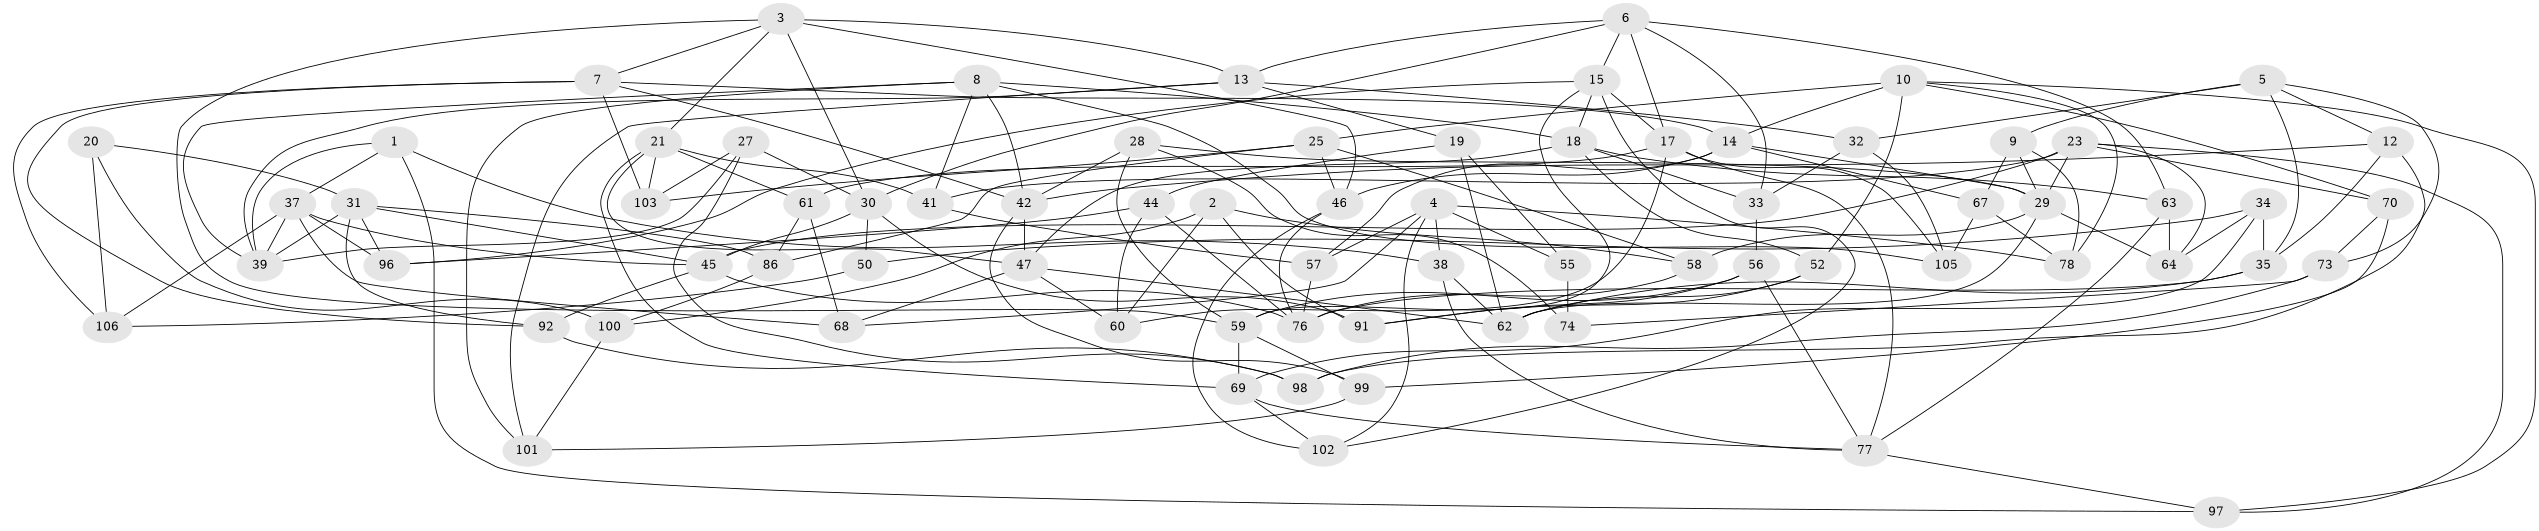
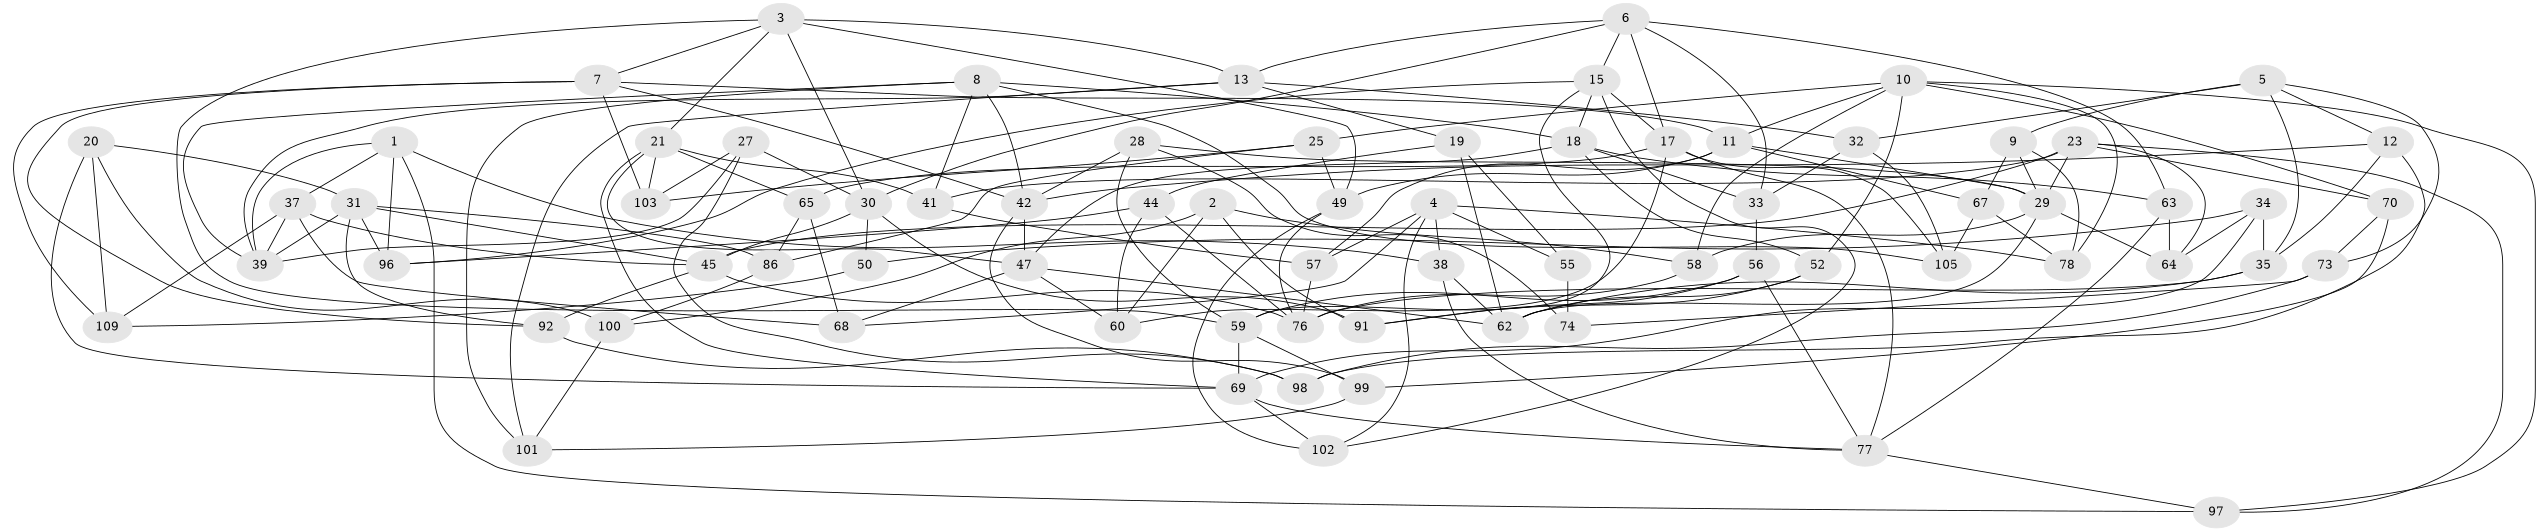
node "14": label "14" -> "11"
edge "25" -- "58": now "10" -- "58"
node "61": label "61" -> "65"
node "46": label "46" -> "49"
edge "37" -- "96": now "1" -- "96"
node "106": label "106" -> "109"
edge "20" -- "69": added
